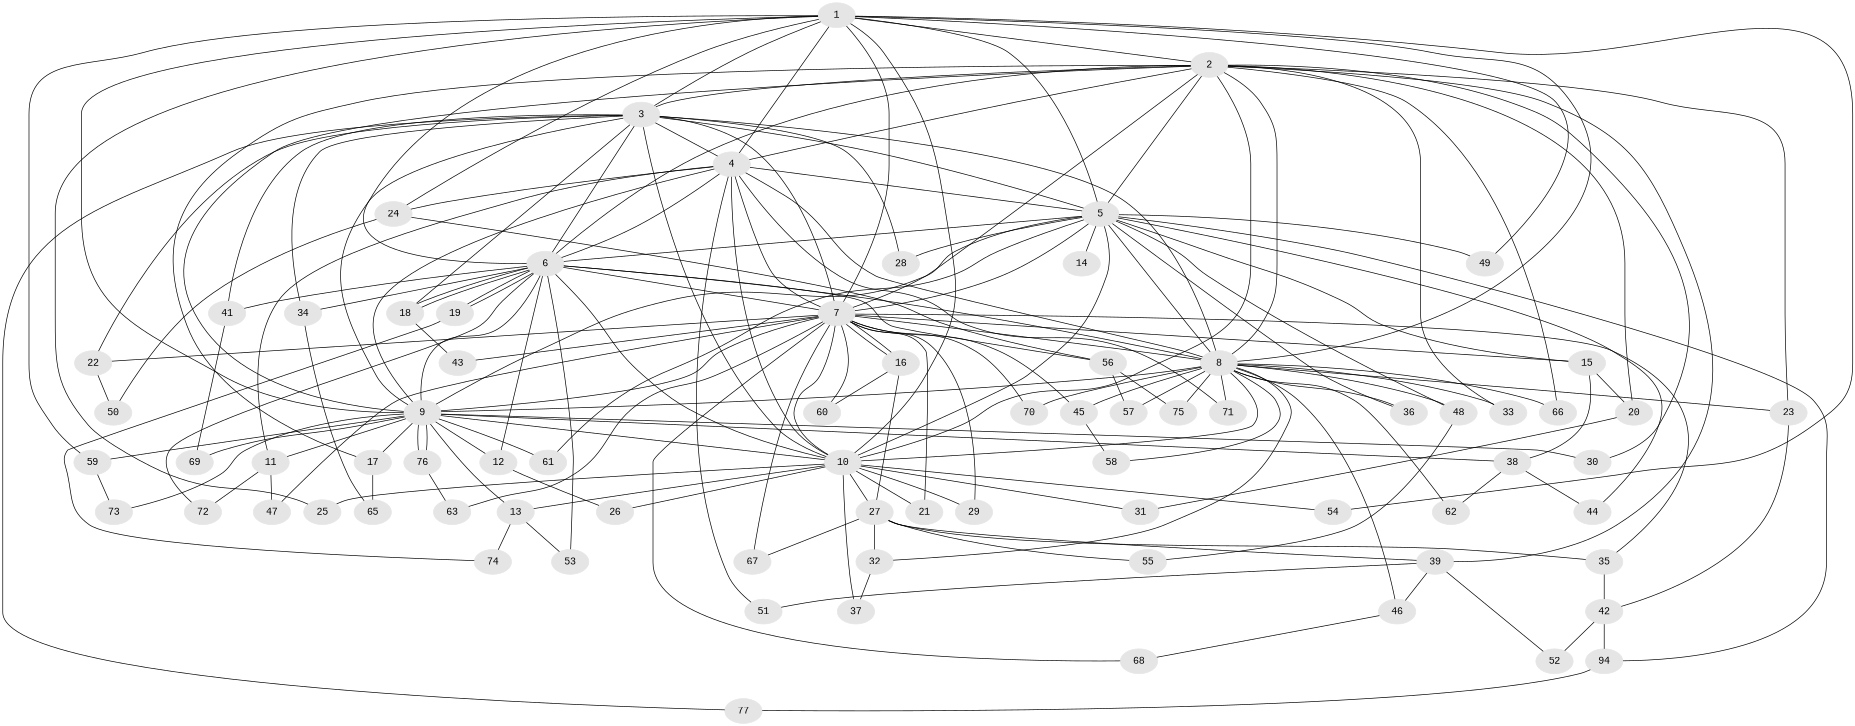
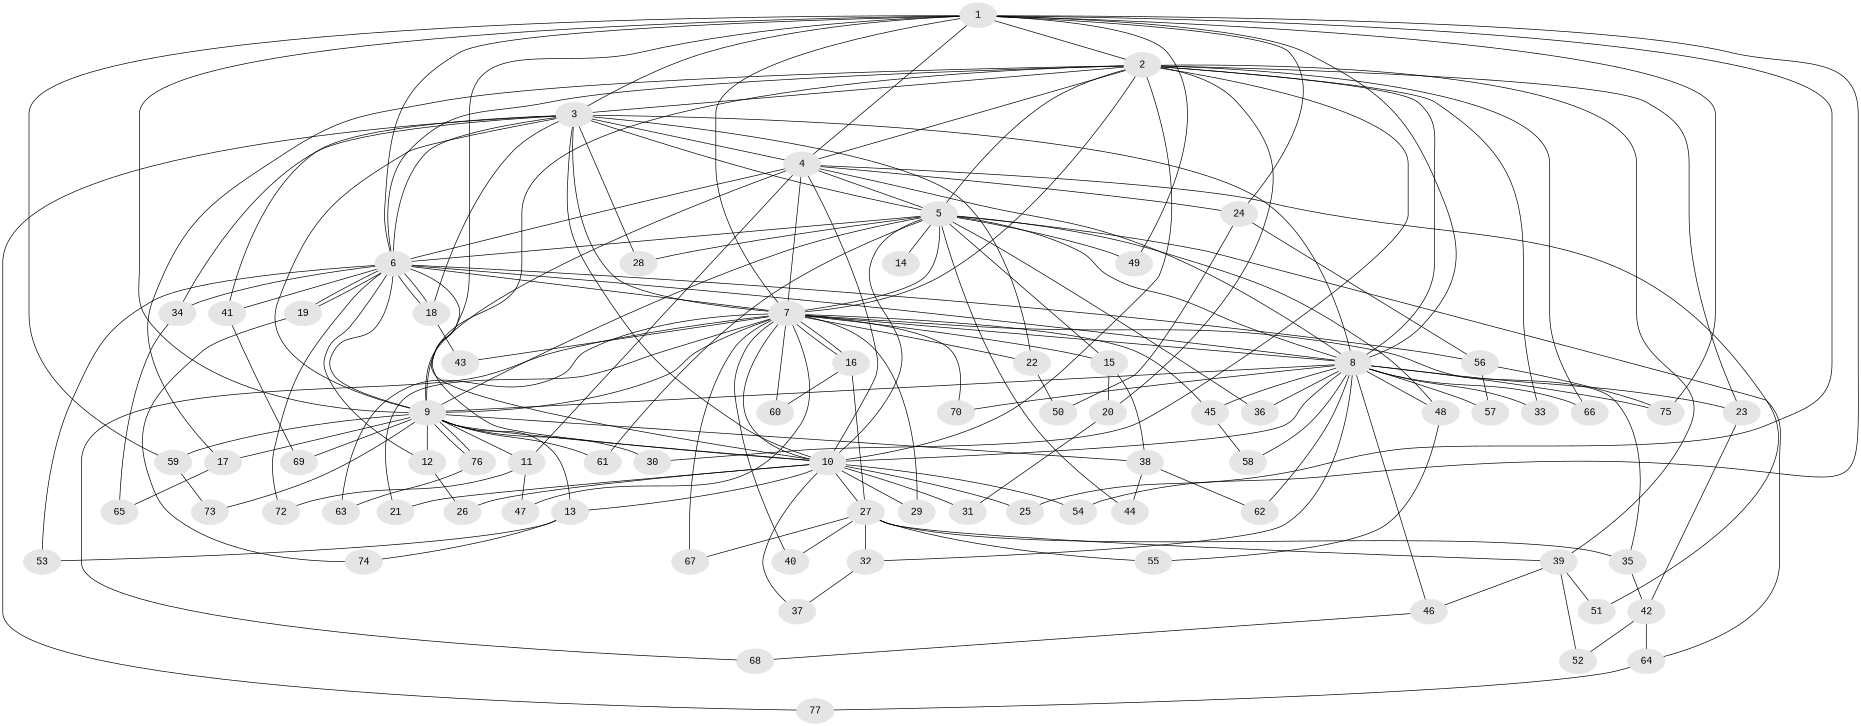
edge "1" -- "5": now "1" -- "75"
node "71": removed
node "40": added
node "94": label "94" -> "64"
